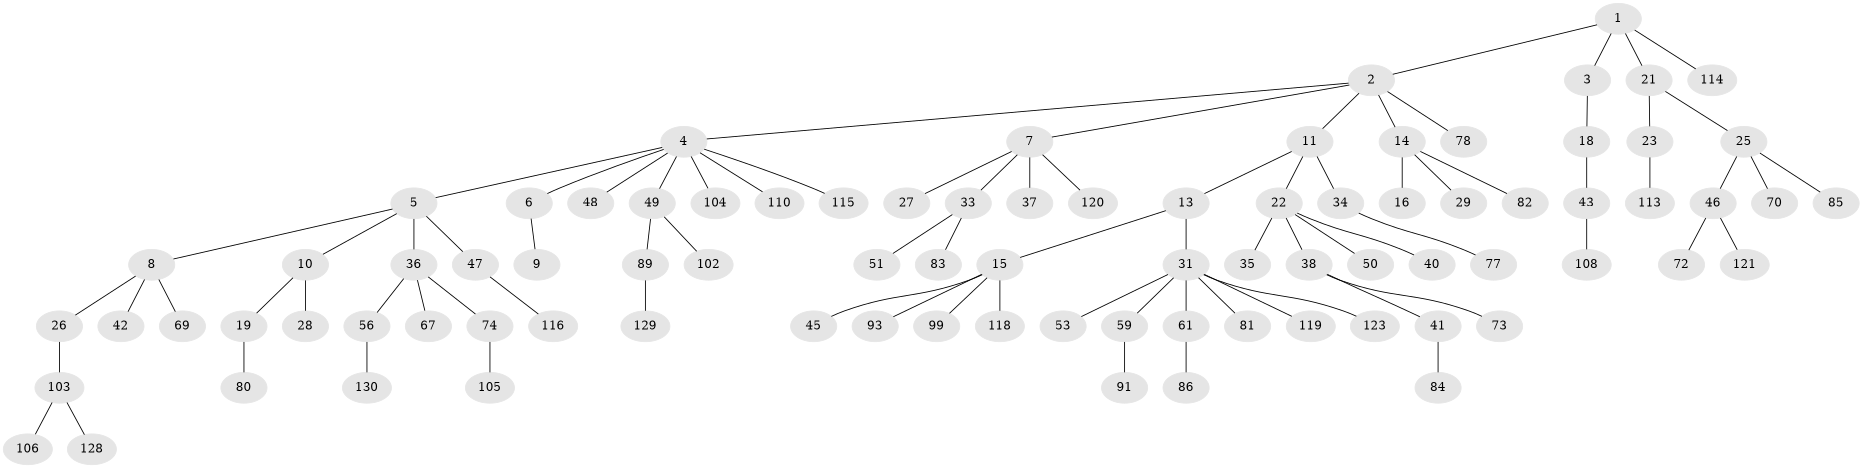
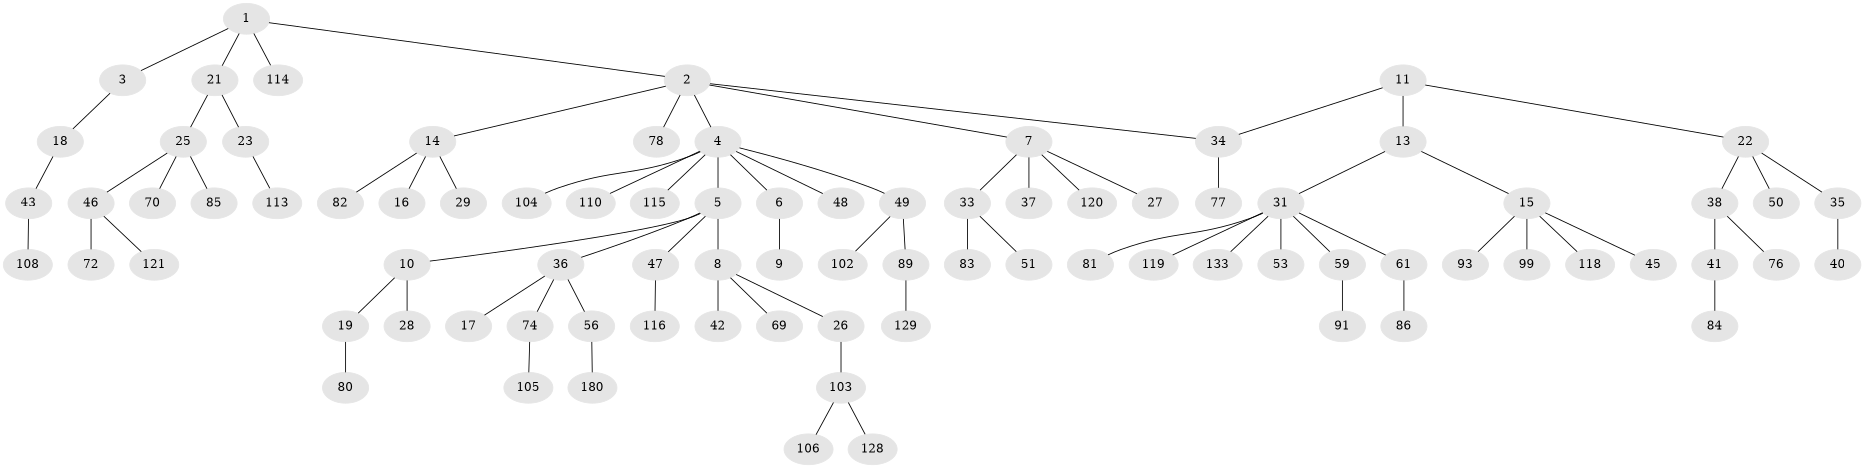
edge "2" -- "11": now "2" -- "34"
edge "22" -- "40": now "35" -- "40"
node "67": label "67" -> "17"
node "123": label "123" -> "133"
node "73": label "73" -> "76"
node "130": label "130" -> "180"
